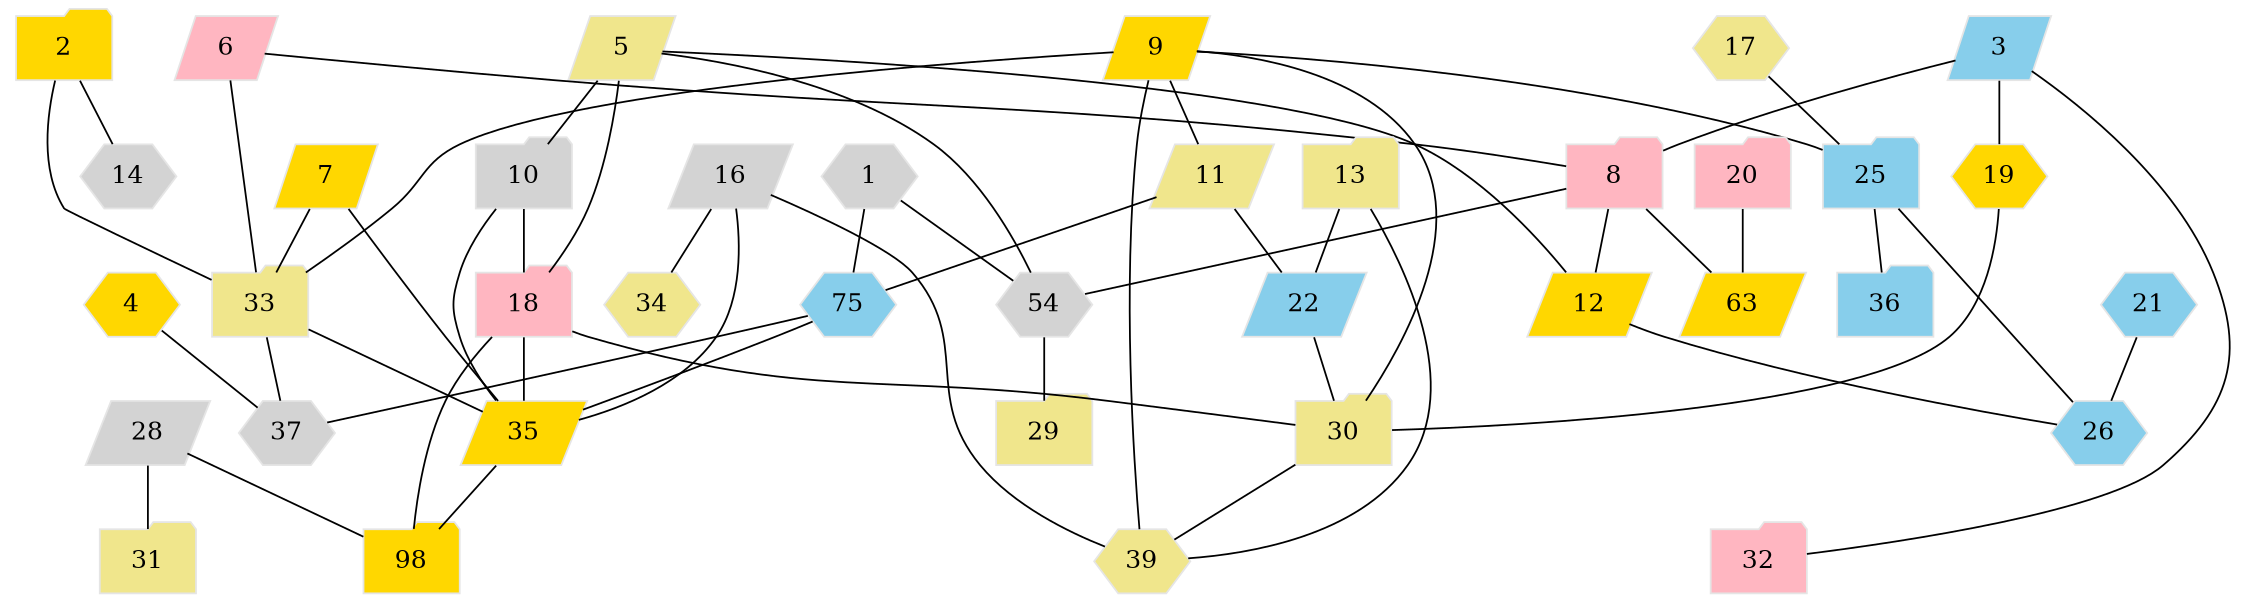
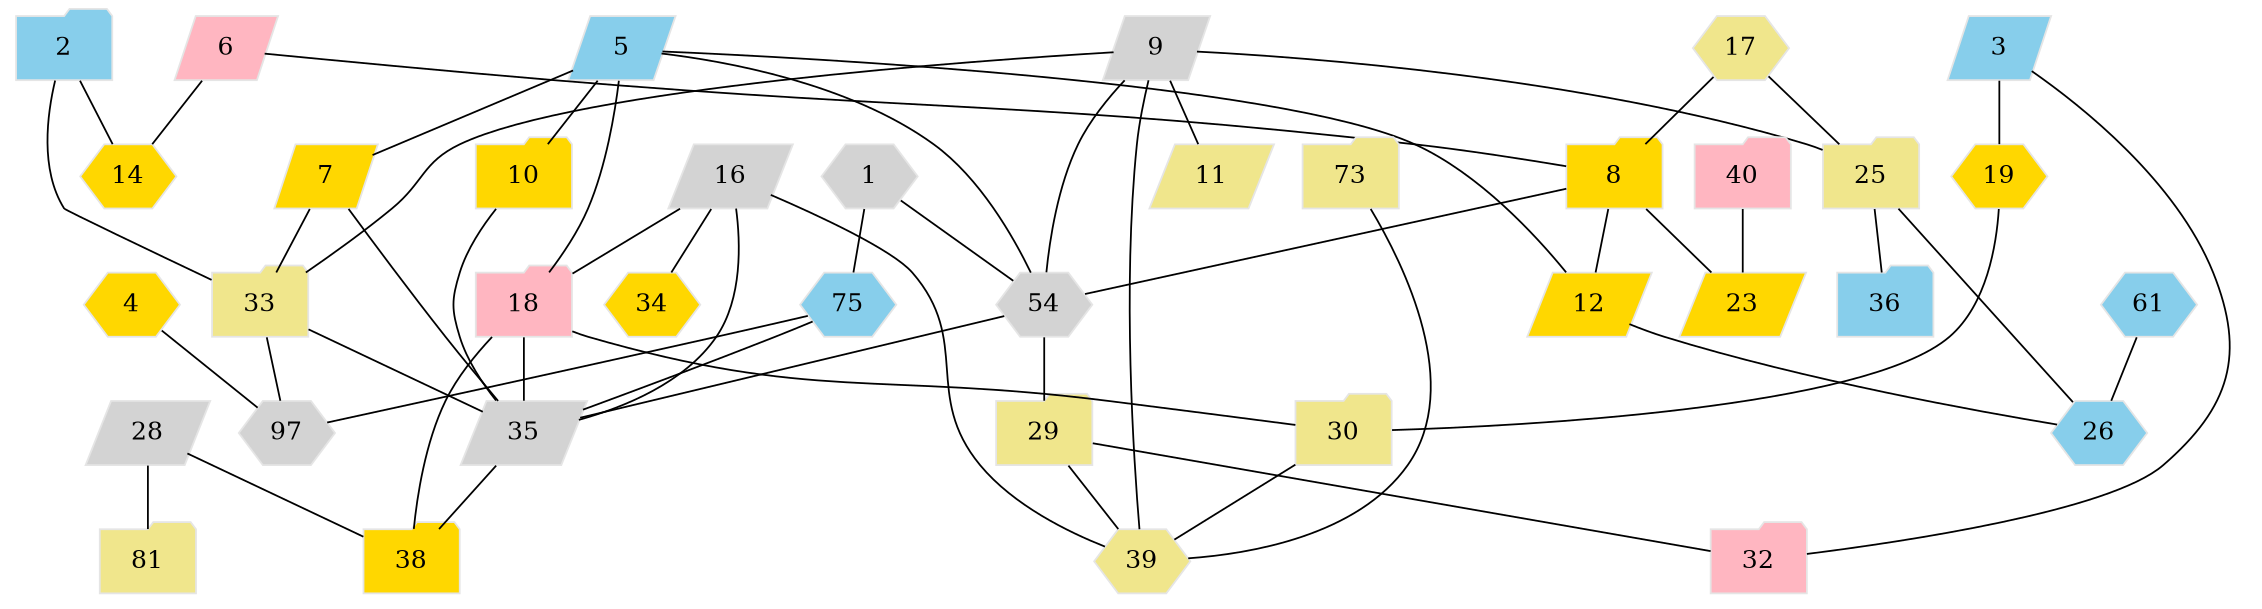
node "2": fillcolor gold -> skyblue
node "5": fillcolor khaki -> skyblue
node "9": fillcolor gold -> lightgrey
edge "3" -- "8": now "17" -- "8"
edge "5" -- "7": added
edge "9" -- "30": now "9" -- "54"
node "14": fillcolor lightgrey -> gold
edge "6" -- "33": now "6" -- "14"
node "10": fillcolor lightgrey -> gold
node "13": label "13" -> "73"
node "8": fillcolor lightpink -> gold
node "20": label "20" -> "40"
node "25": fillcolor skyblue -> khaki
edge "10" -- "18": now "16" -- "18"
edge "11" -- "75": removed
node "34": fillcolor khaki -> gold
node "22": removed
node "63": label "63" -> "23"
node "21": label "21" -> "61"
edge "54" -- "35": added
node "37": label "37" -> "97"
node "35": fillcolor gold -> lightgrey
edge "29" -- "39": added
edge "29" -- "32": added
node "31": label "31" -> "81"
node "98": label "98" -> "38"
